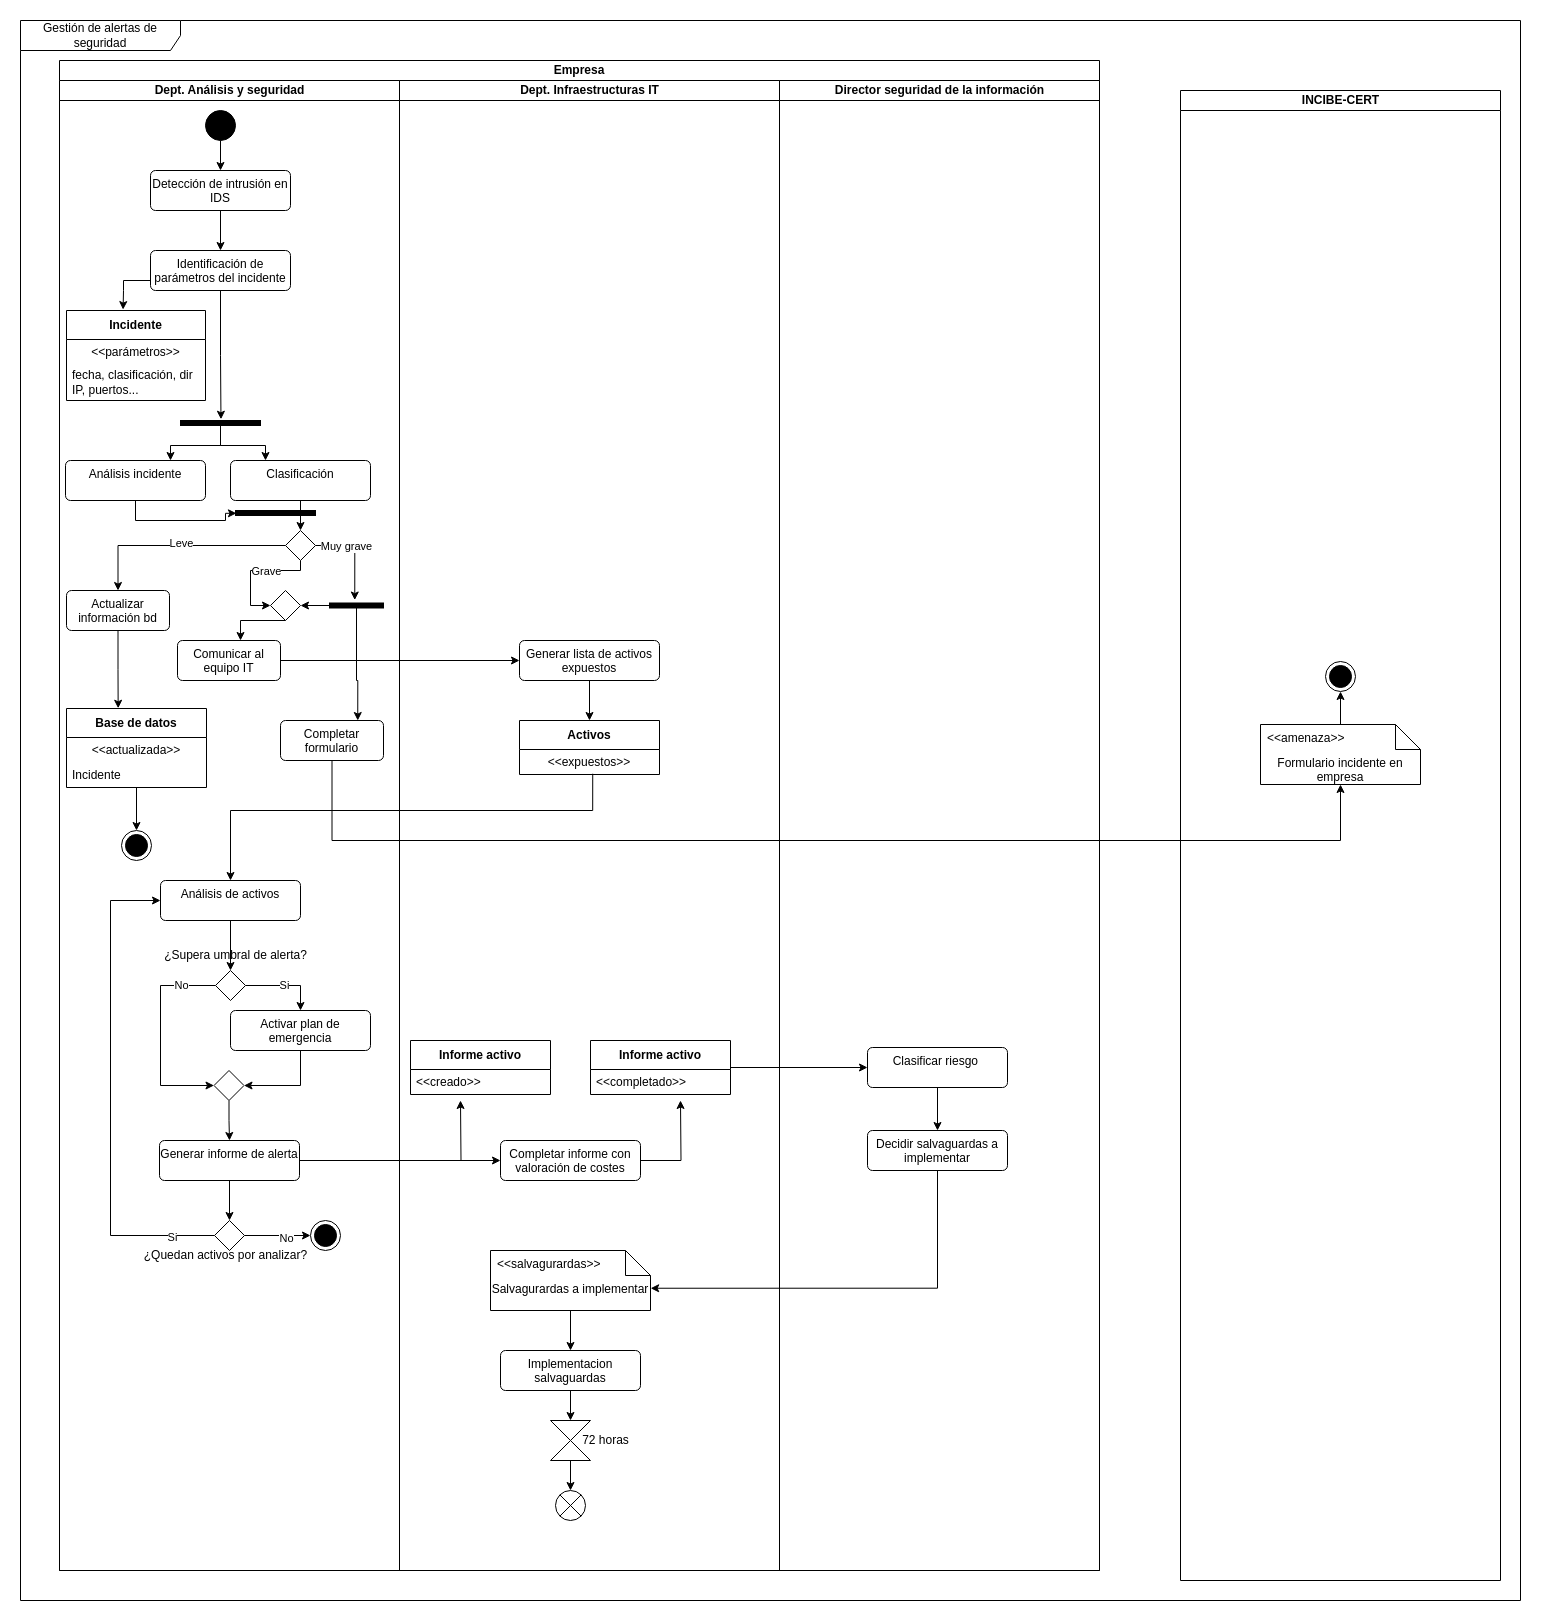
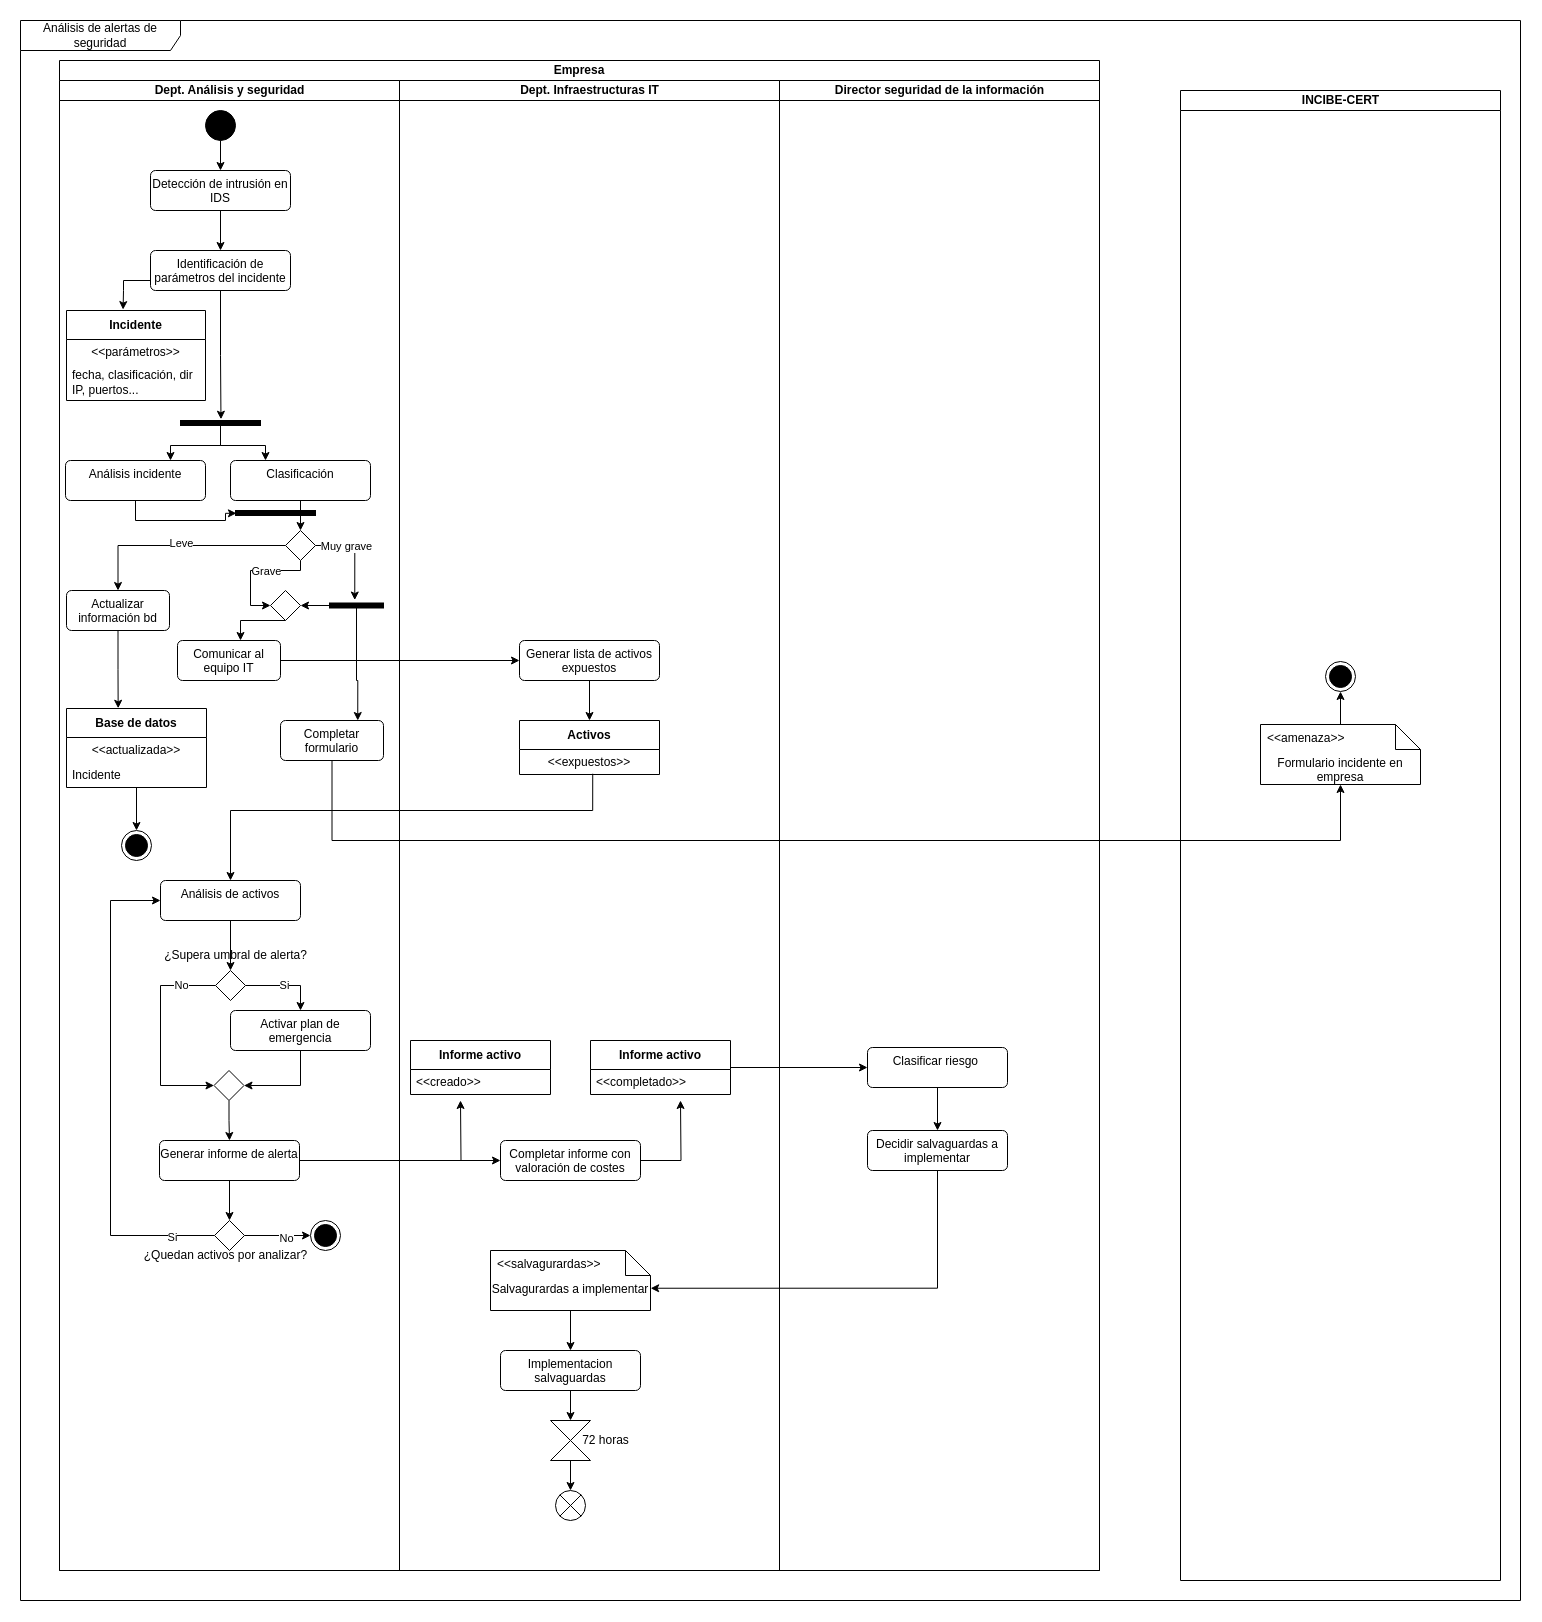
node "Gestión de alertas de seguridad": label "Gestión de alertas de seguridad" -> "Análisis de alertas de seguridad"
